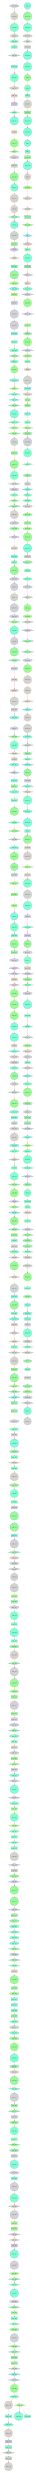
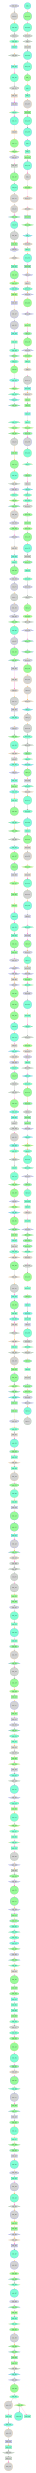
node "nodo_421": removed
